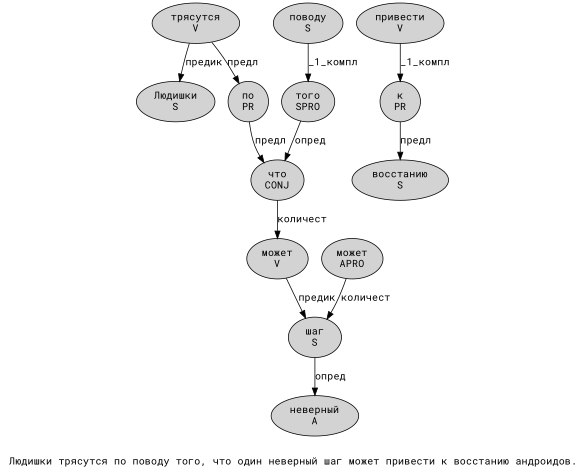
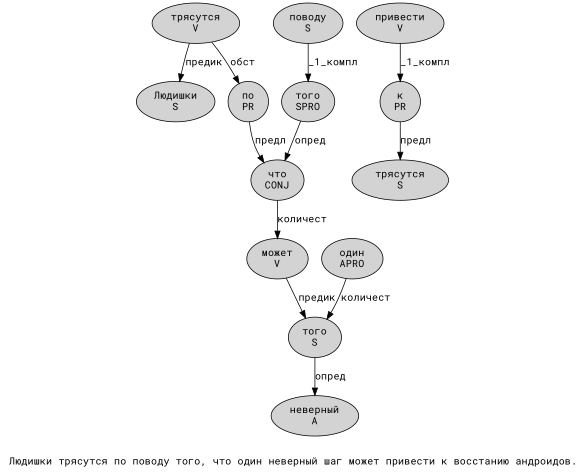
edge "трясутся V" -> "по PR": label "предл" -> "обст"
node "восстанию S": label "восстанию S" -> "трясутся S"
node "может APRO": label "может APRO" -> "один APRO"
node "шаг S": label "шаг S" -> "того S"
